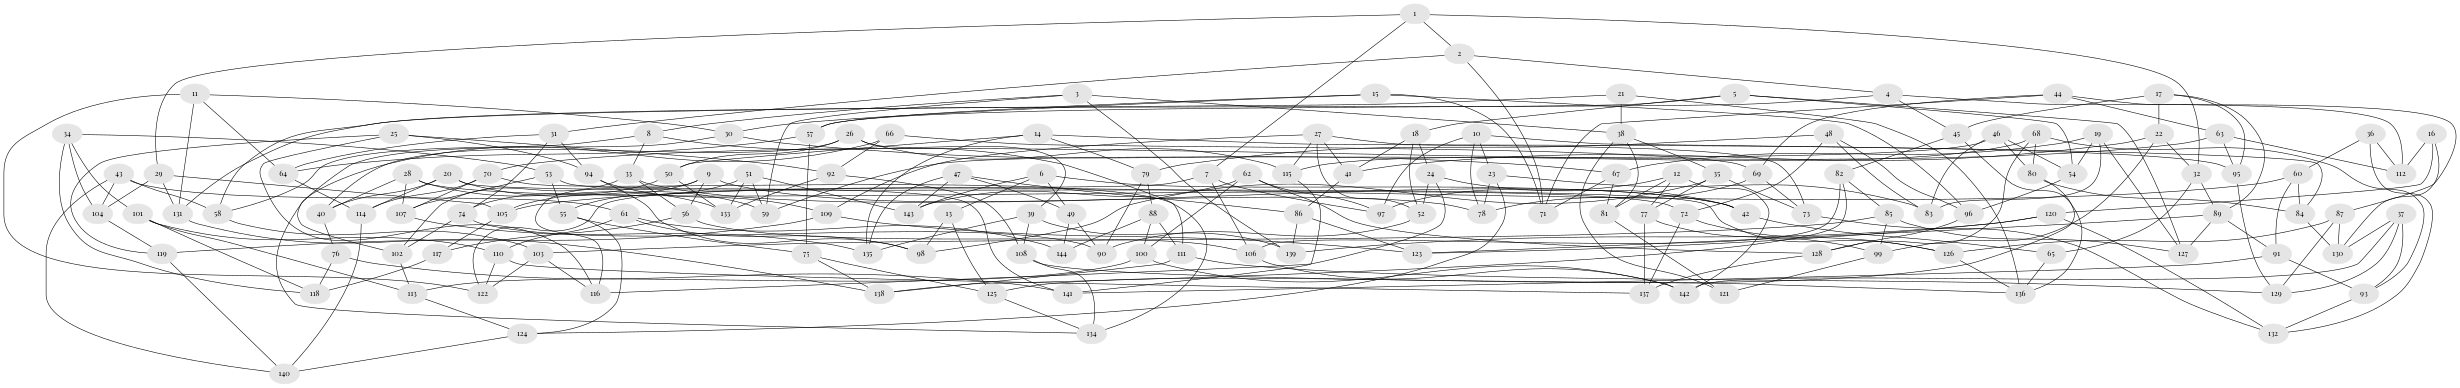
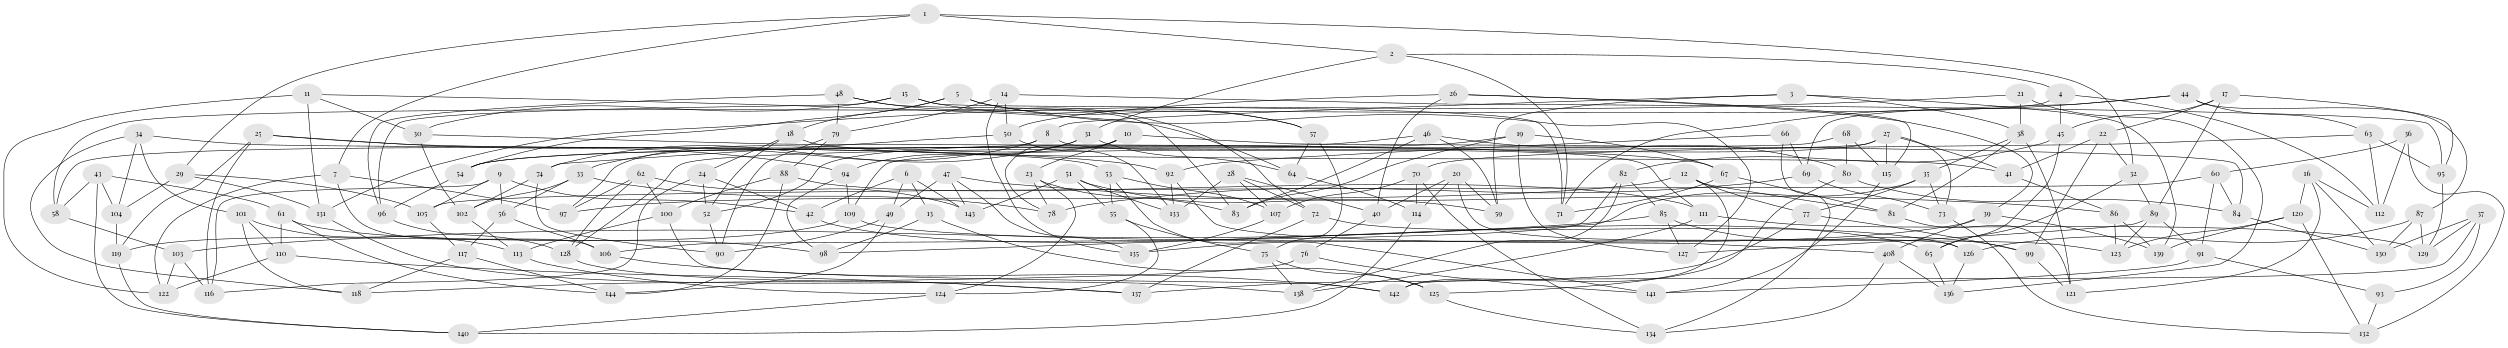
edge "68" -- "93": removed
edge "45" -- "136": now "45" -- "65"
node "108": label "108" -> "408"
edge "16" -- "121": added
edge "117" -- "144": added
